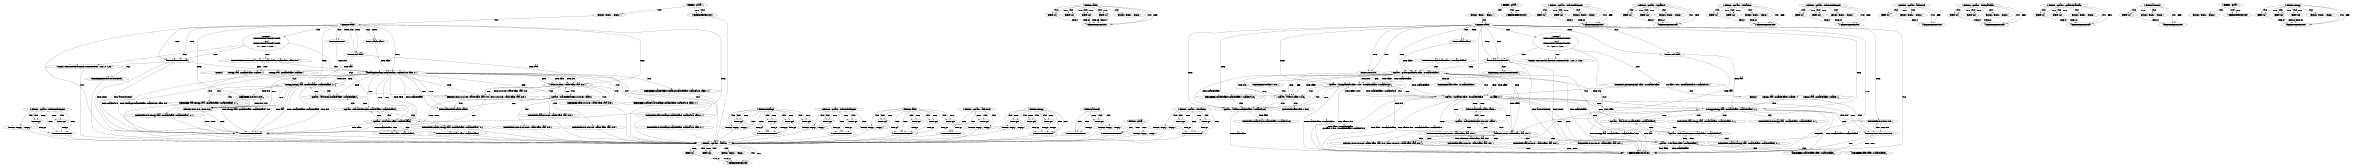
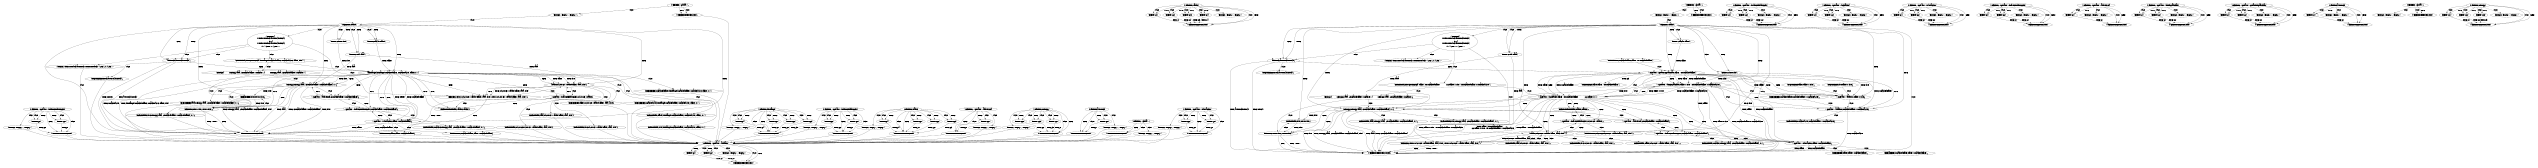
edge "(<operator>.addition,offset + size)" -> "(IDENTIFIER,offset,offset + size)": reversed
edge "(<operator>.addition,mCachedOffset + mCachedSize)" -> "(IDENTIFIER,mCachedSize,mCachedOffset + mCachedSize)": label "DDG: offset" -> "AST: "
